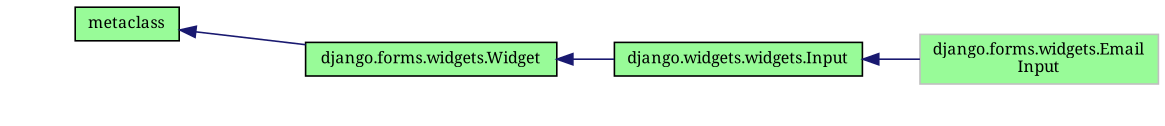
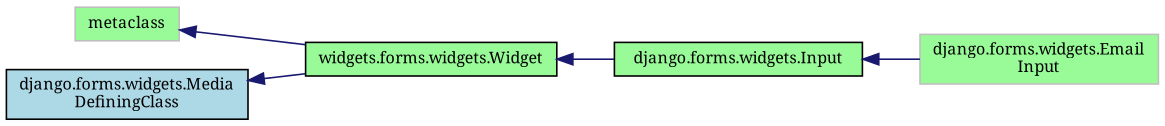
node "metaclass": color black -> grey75
node "django.forms.widgets.Widget": label "django.forms.widgets.Widget" -> "widgets.forms.widgets.Widget"
node "django.widgets.widgets.Input": label "django.widgets.widgets.Input" -> "django.forms.widgets.Input"
node "django.forms.widgets.Media DefiningClass": added
